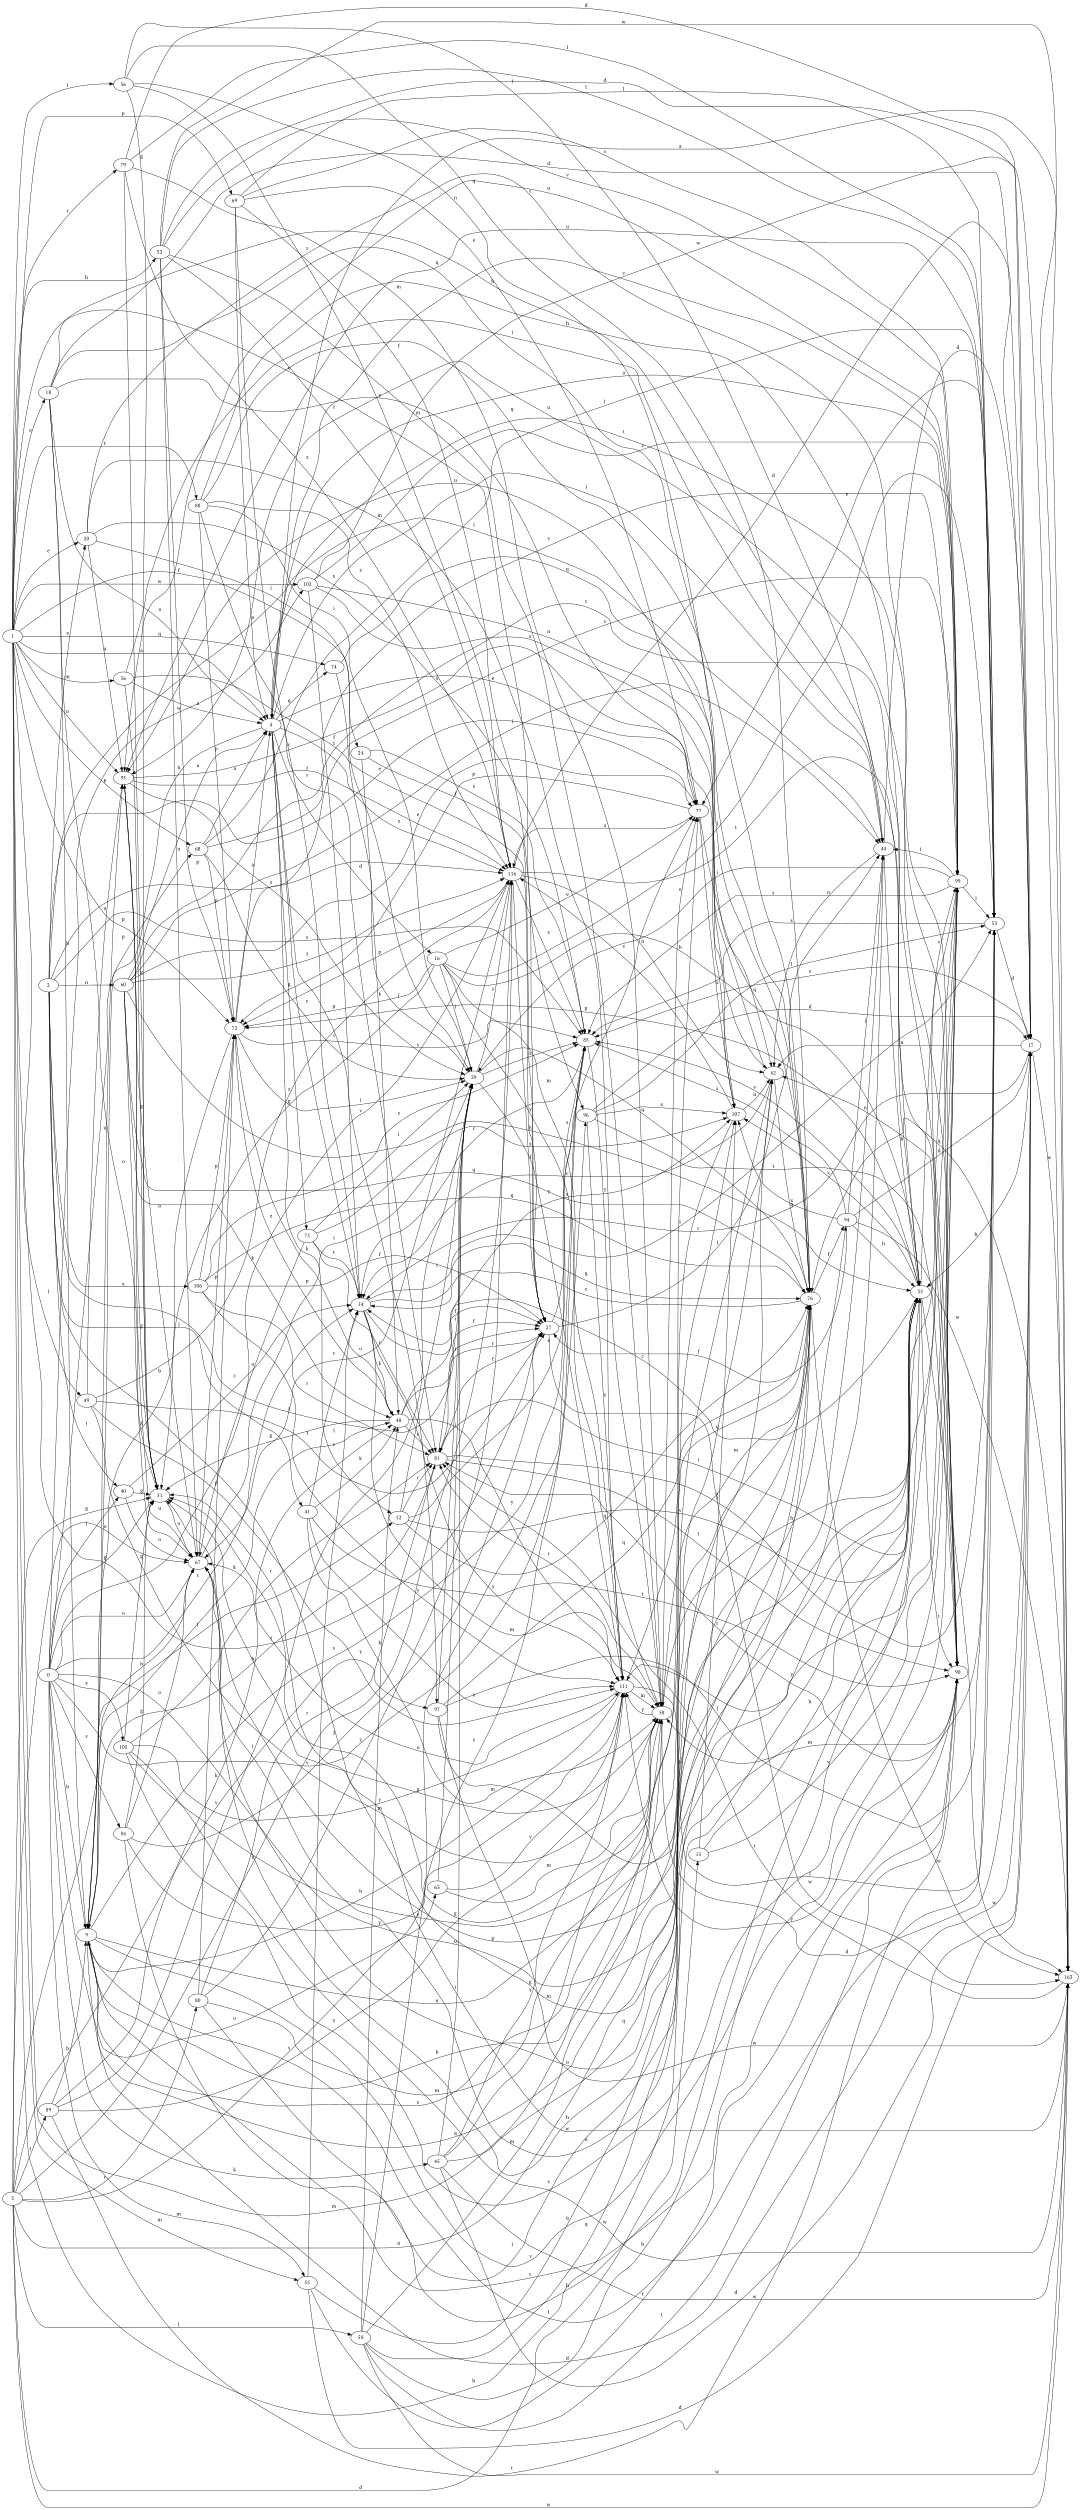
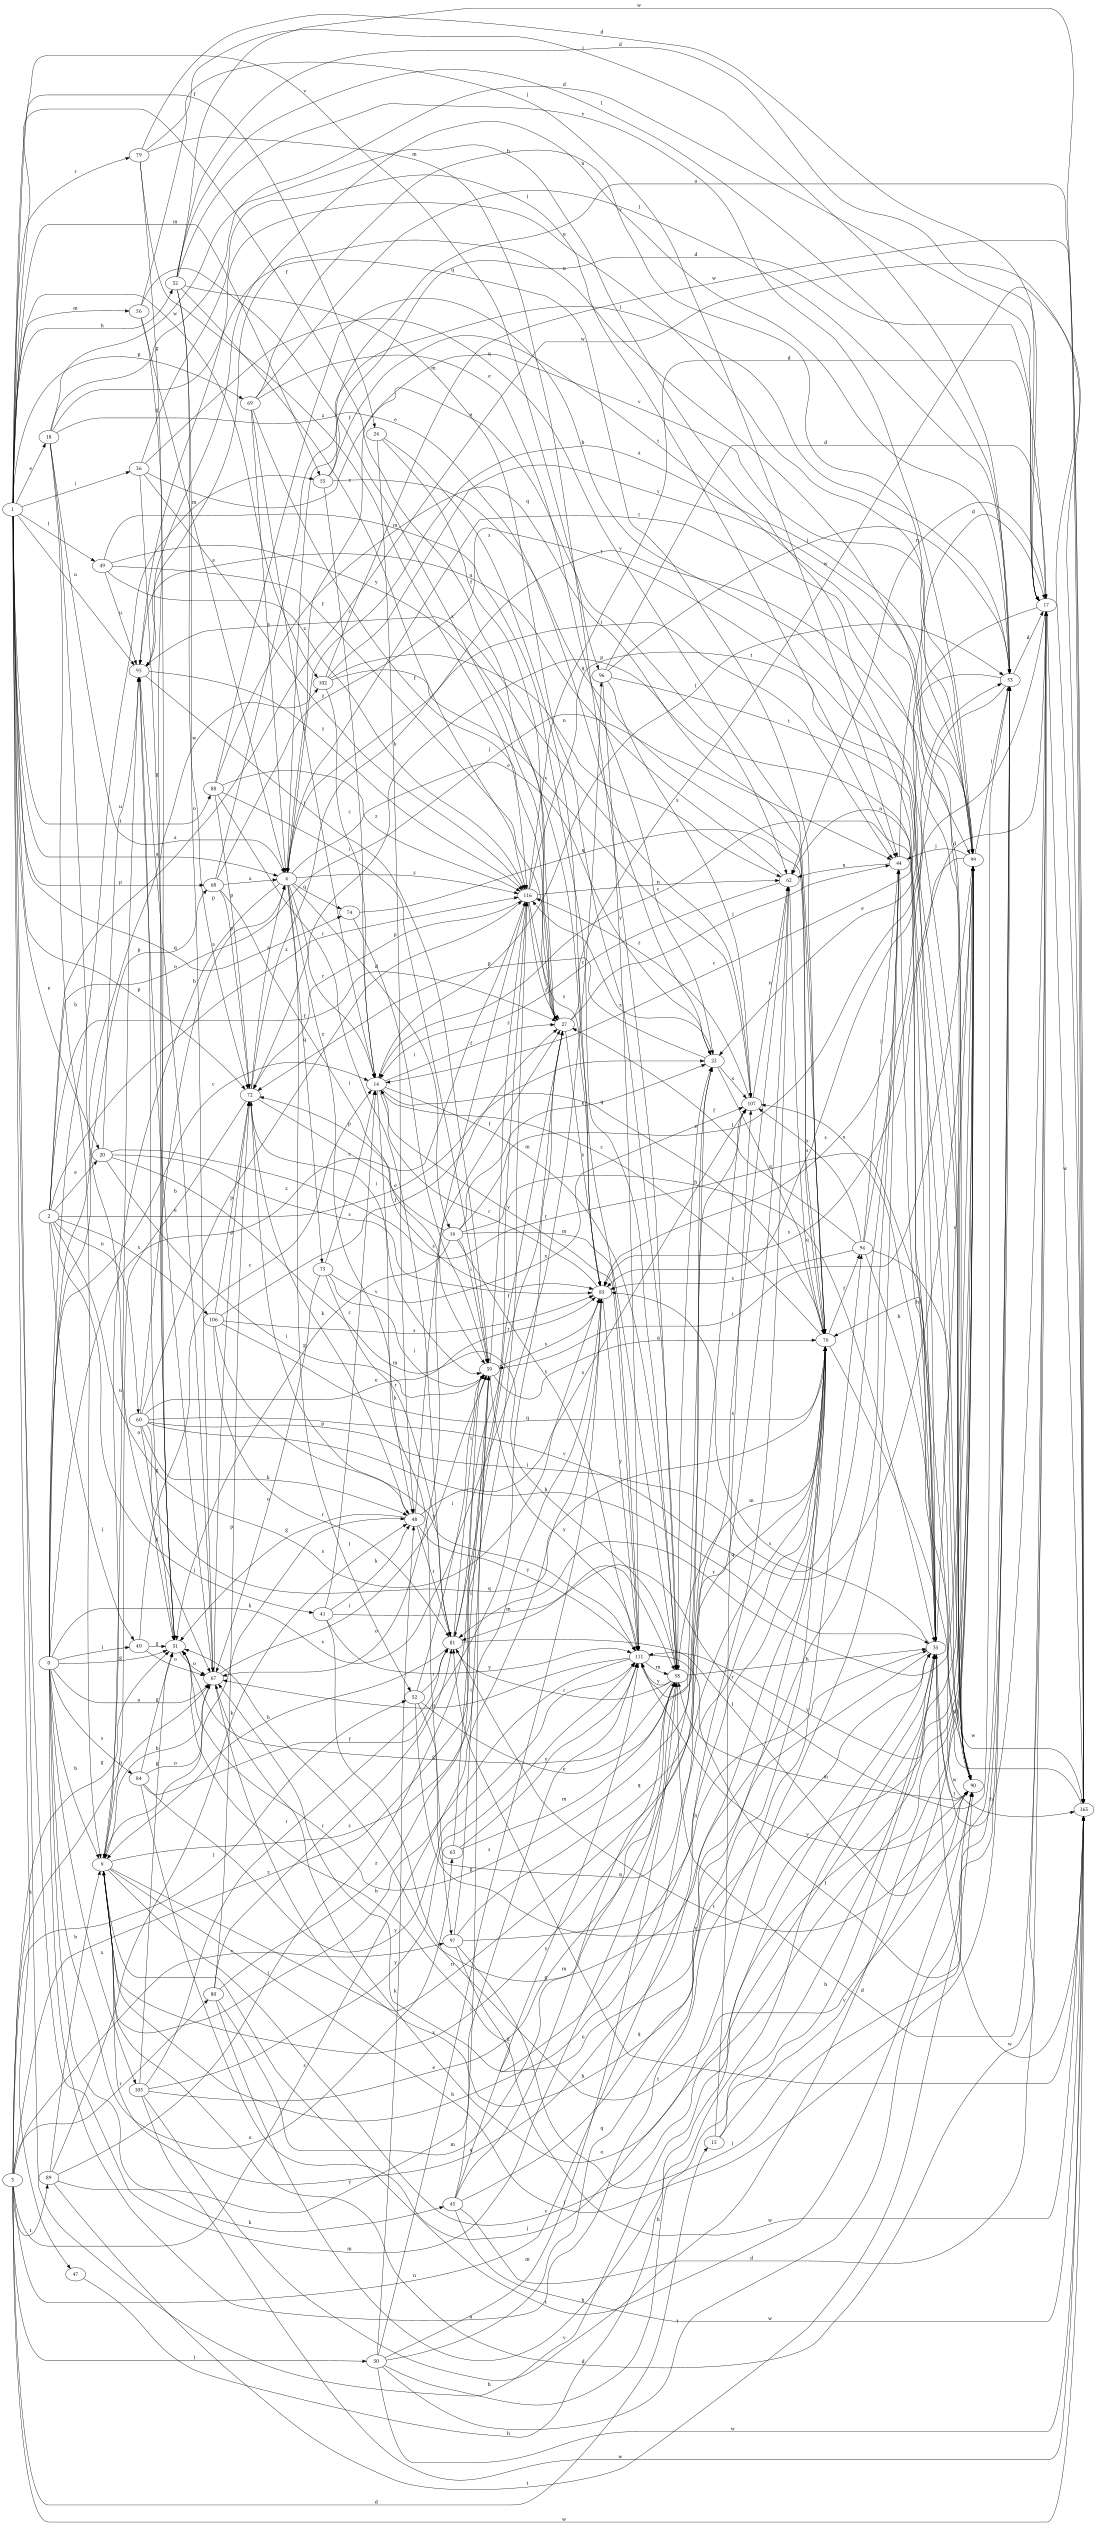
edge "60" -> "22": now "60" -> "85"
node "47": added
